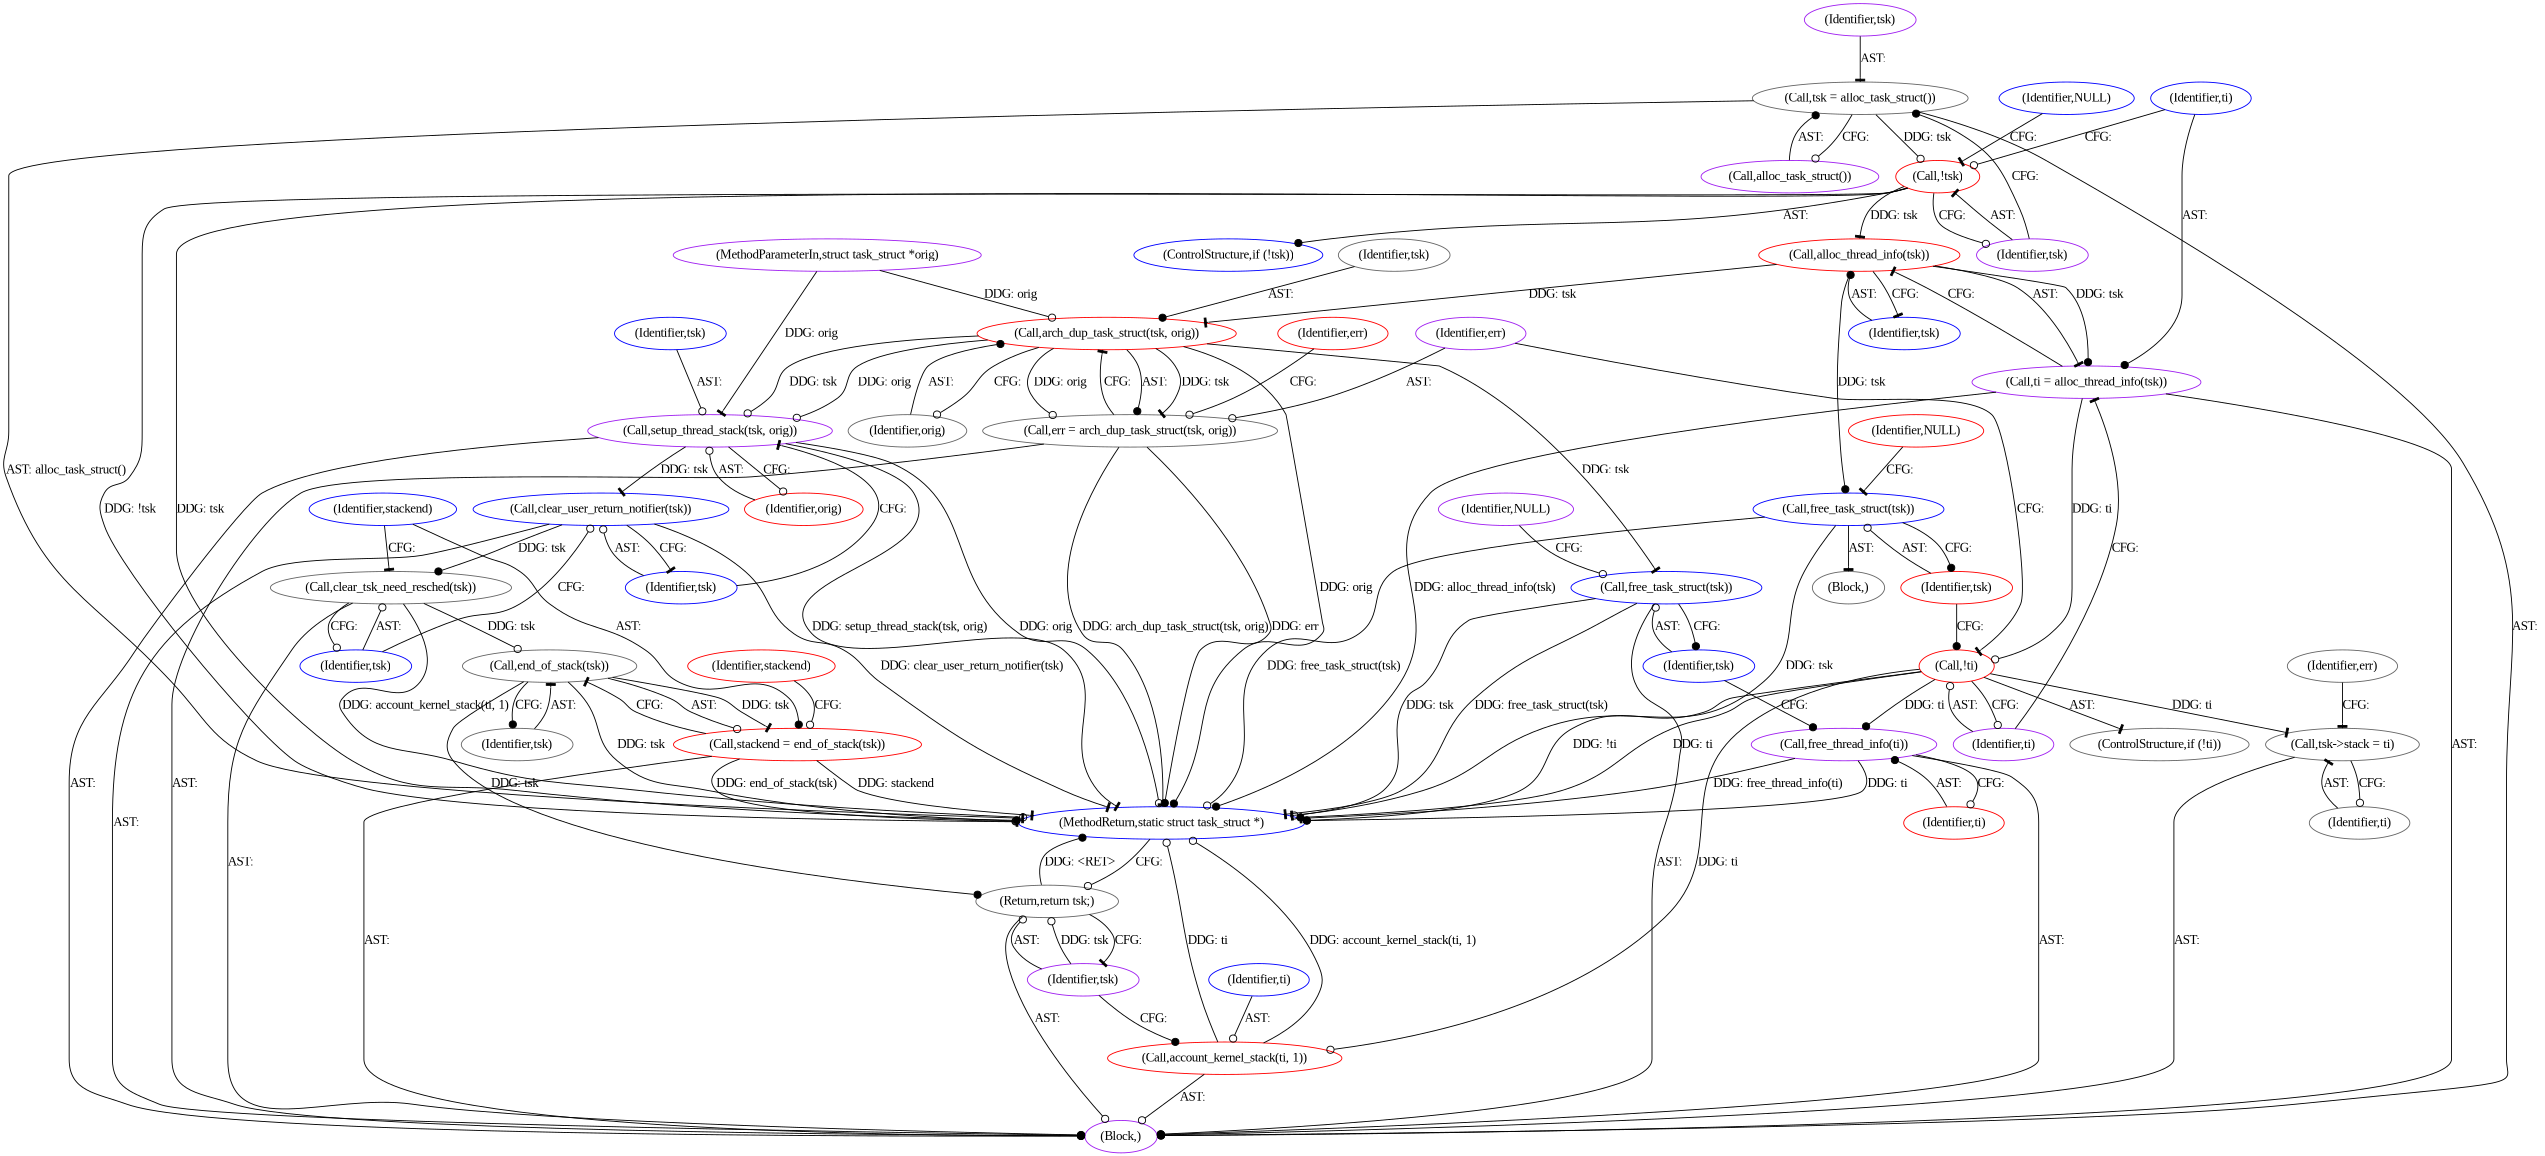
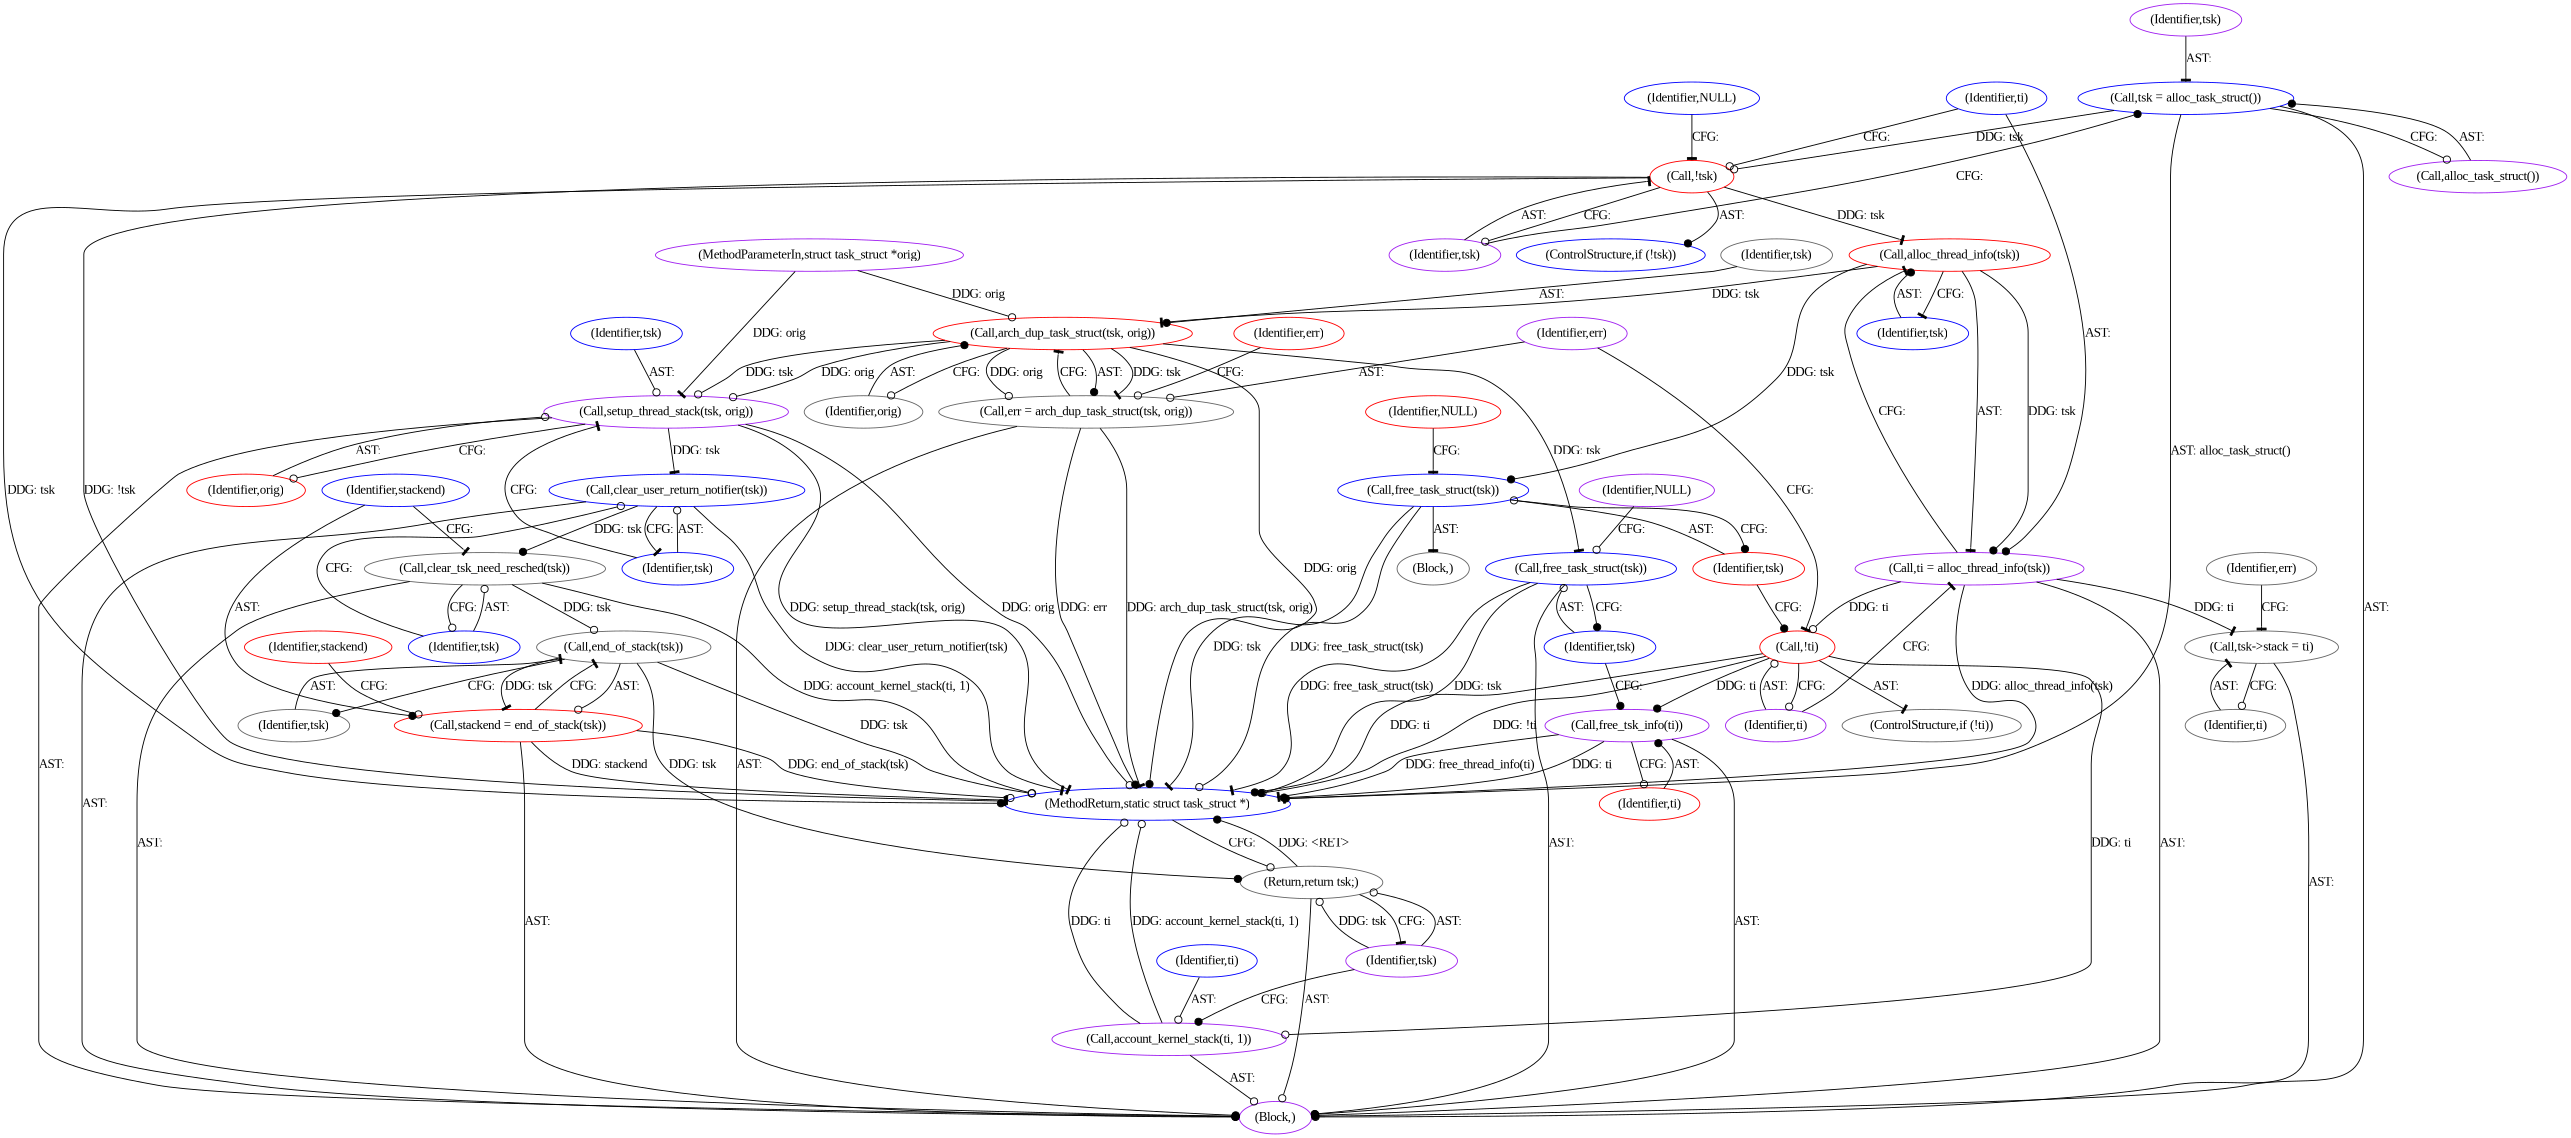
node "(Call,tsk = alloc_task_struct())": color gray40 -> blue
edge "(Call,!ti)" -> "(Call,tsk->stack = ti)": now "(Call,ti = alloc_thread_info(tsk))" -> "(Call,tsk->stack = ti)"
node "(Call,free_thread_info(ti))": label "(Call,free_thread_info(ti))" -> "(Call,free_tsk_info(ti))"
node "(Call,account_kernel_stack(ti, 1))": color red -> purple
